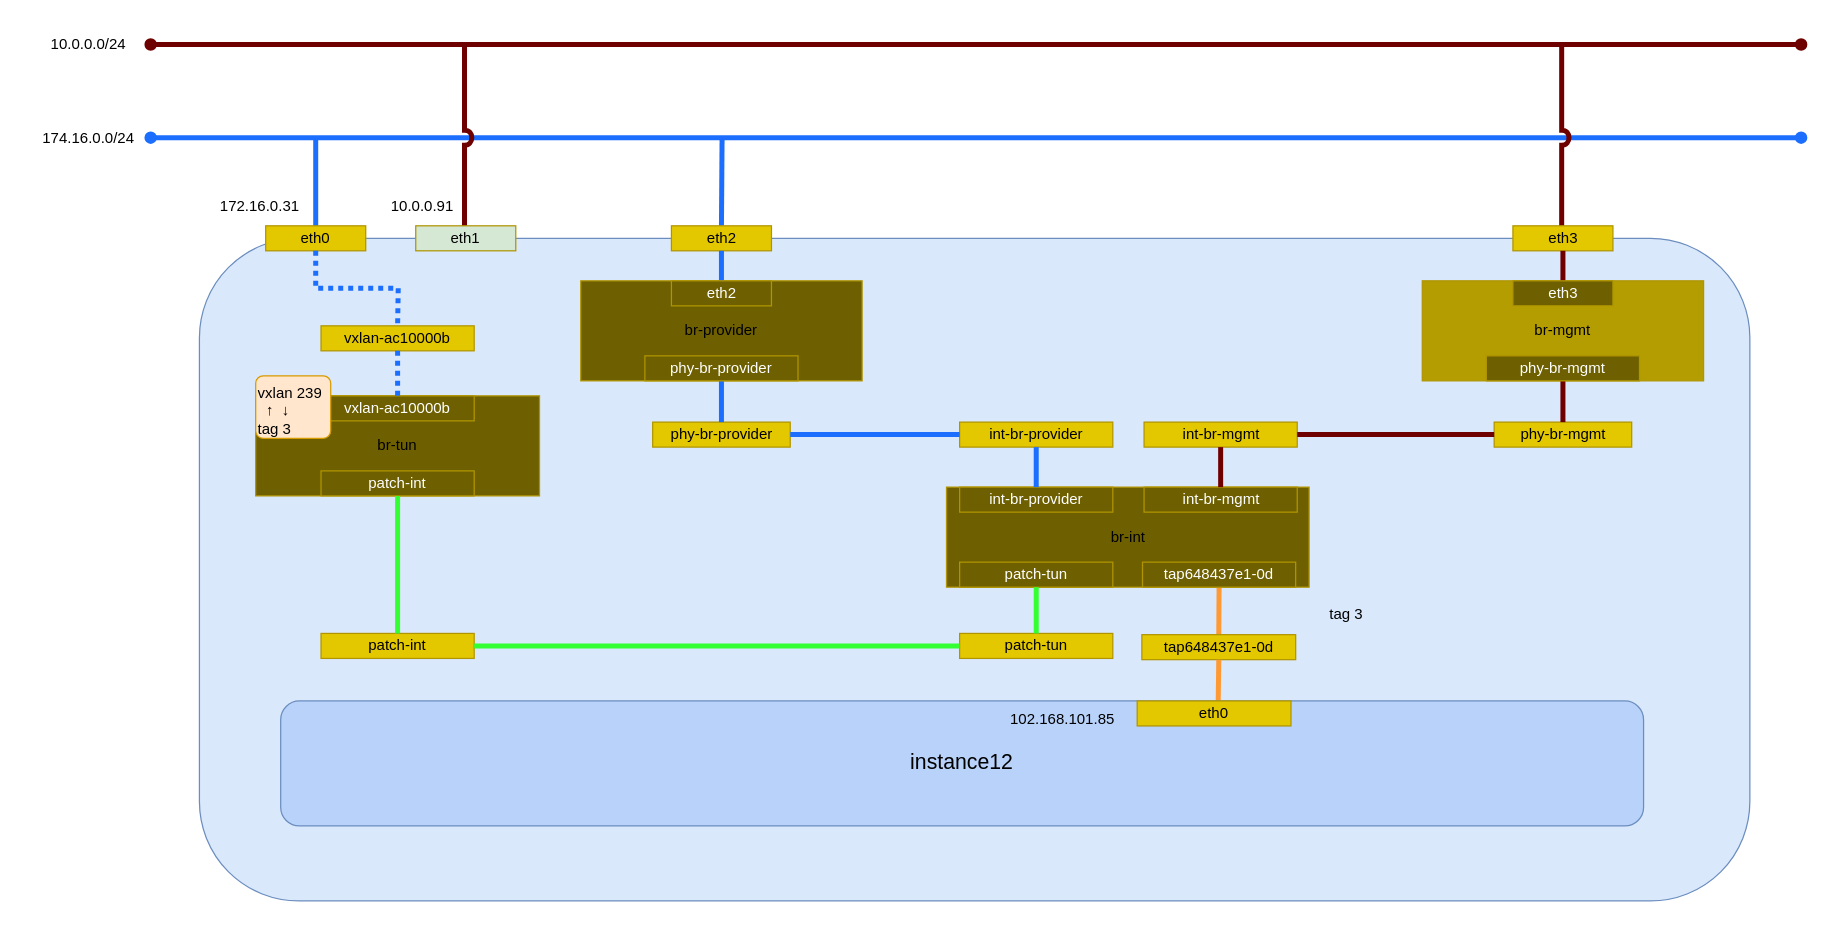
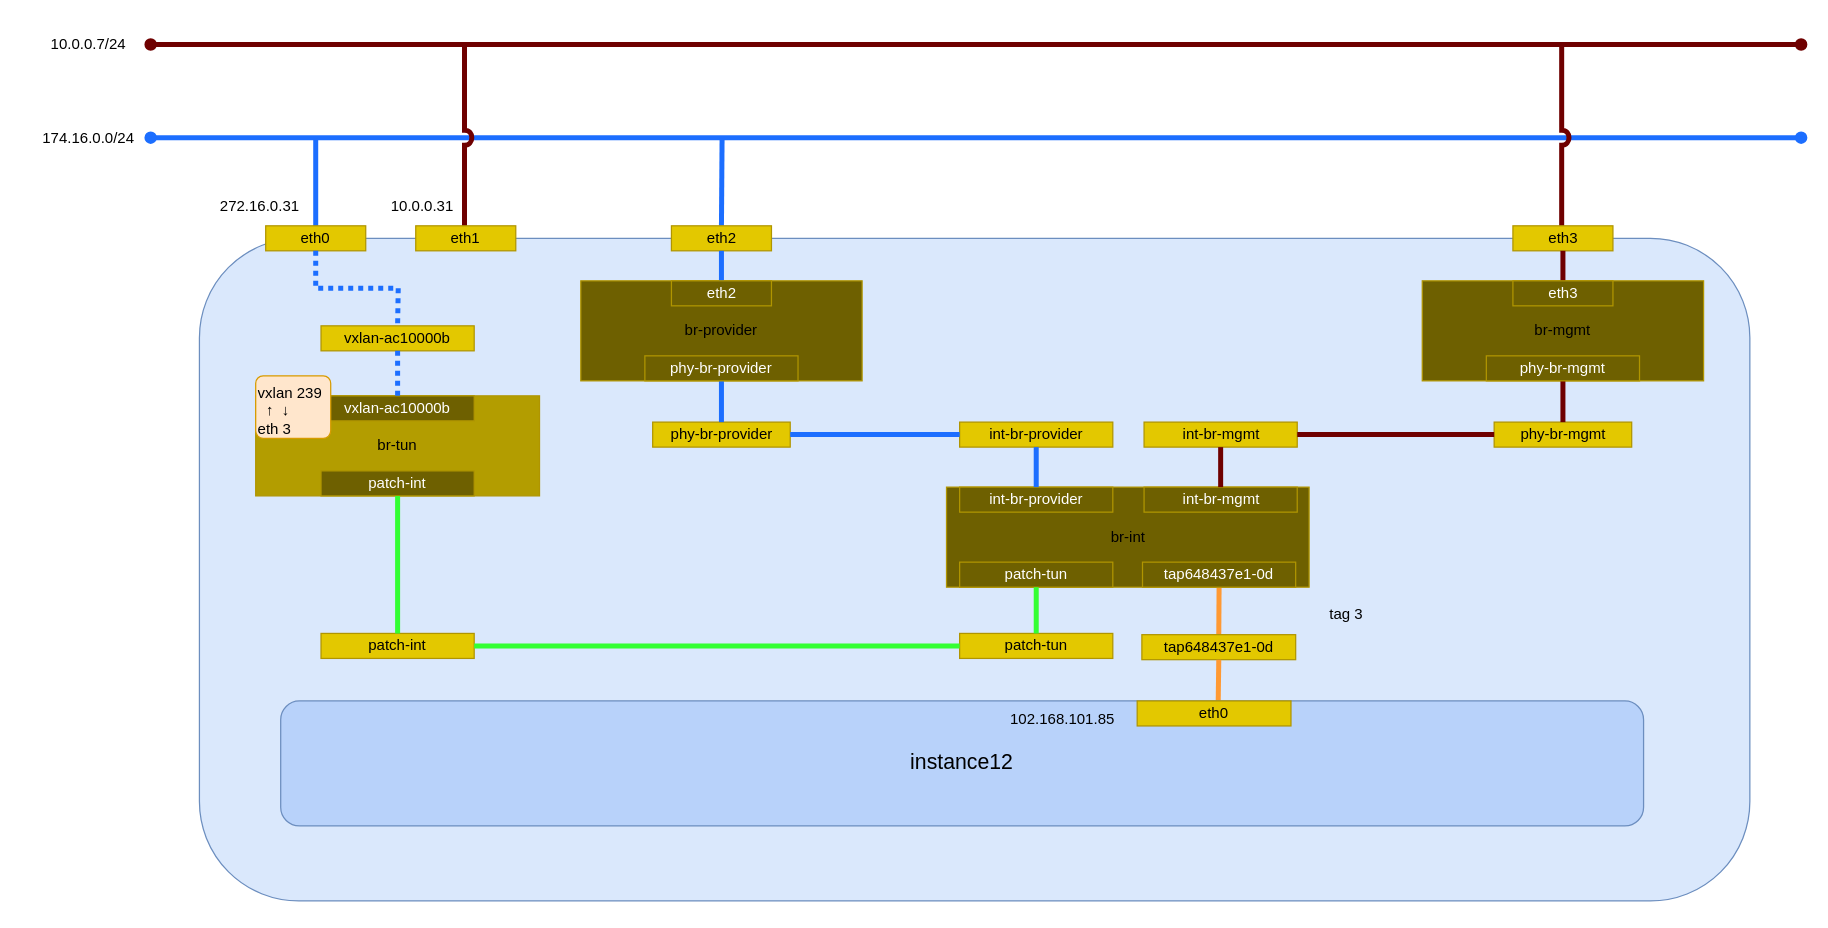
node "10.0.0.0/24": label "10.0.0.0/24" -> "10.0.0.7/24"
node "172.16.0.31": label "172.16.0.31" -> "272.16.0.31"
node "10.0.0.91": label "10.0.0.91" -> "10.0.0.31"
node "eth1": fillcolor #d5e8d4 -> #e3c800
node "br-mgmt": fillcolor #b39d00 -> #6e6000
node "vxlan 239 ↑ ↓ tag 3": label "vxlan 239 ↑ ↓ tag 3" -> "vxlan 239 ↑ ↓ eth 3"
node "br-tun": fillcolor #6e6000 -> #b39d00
